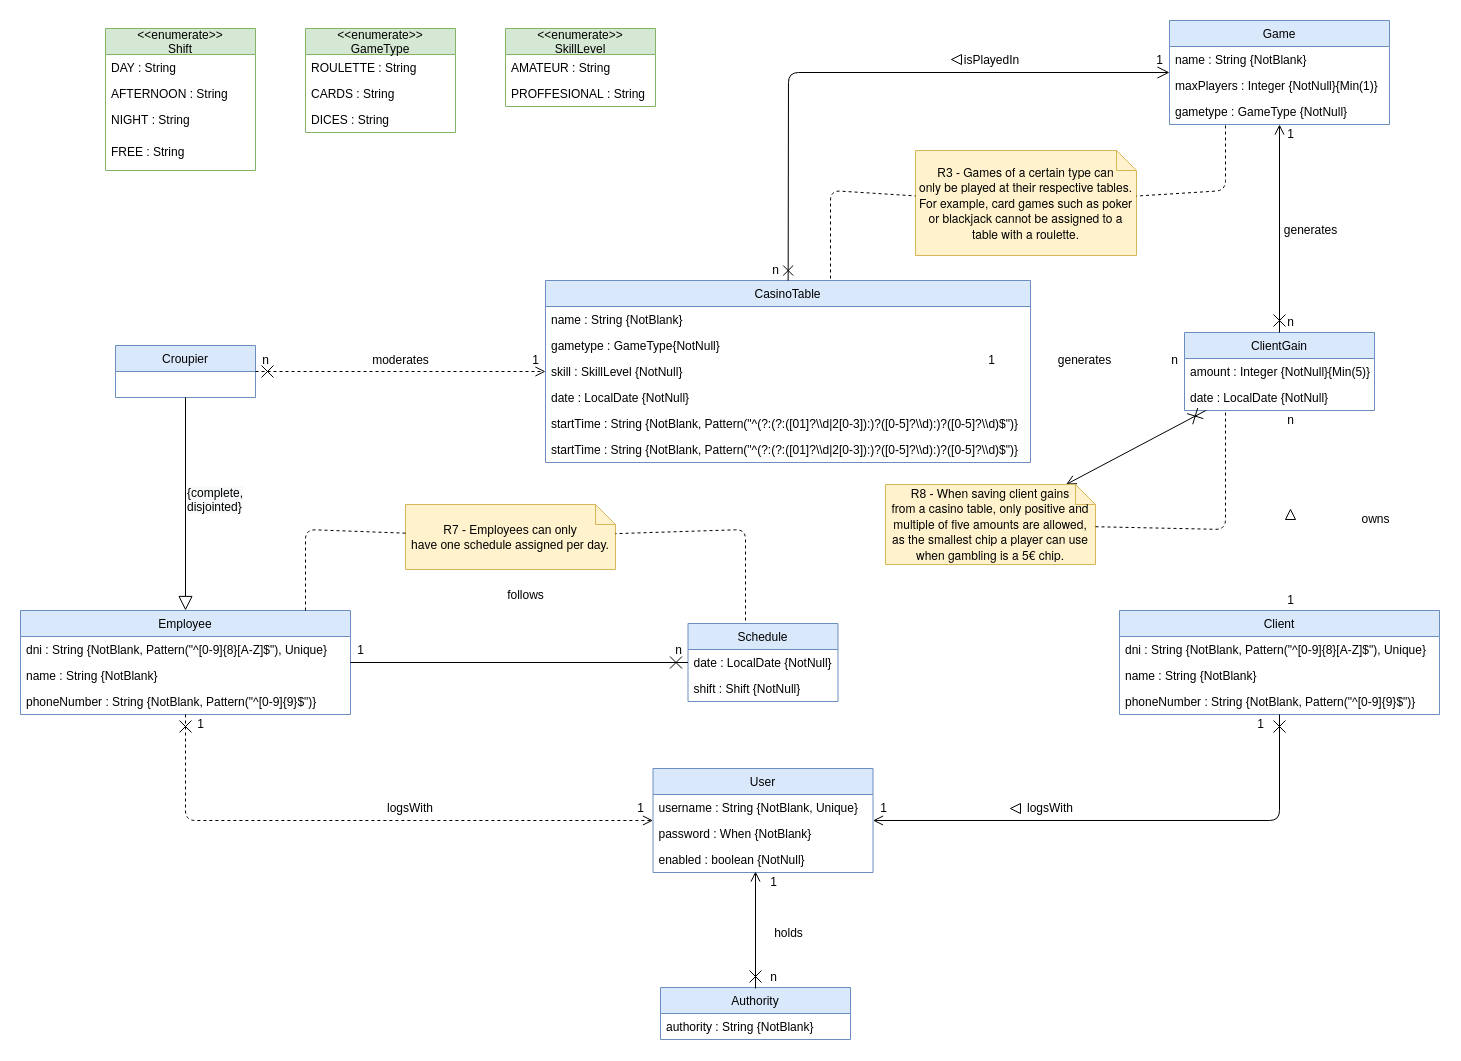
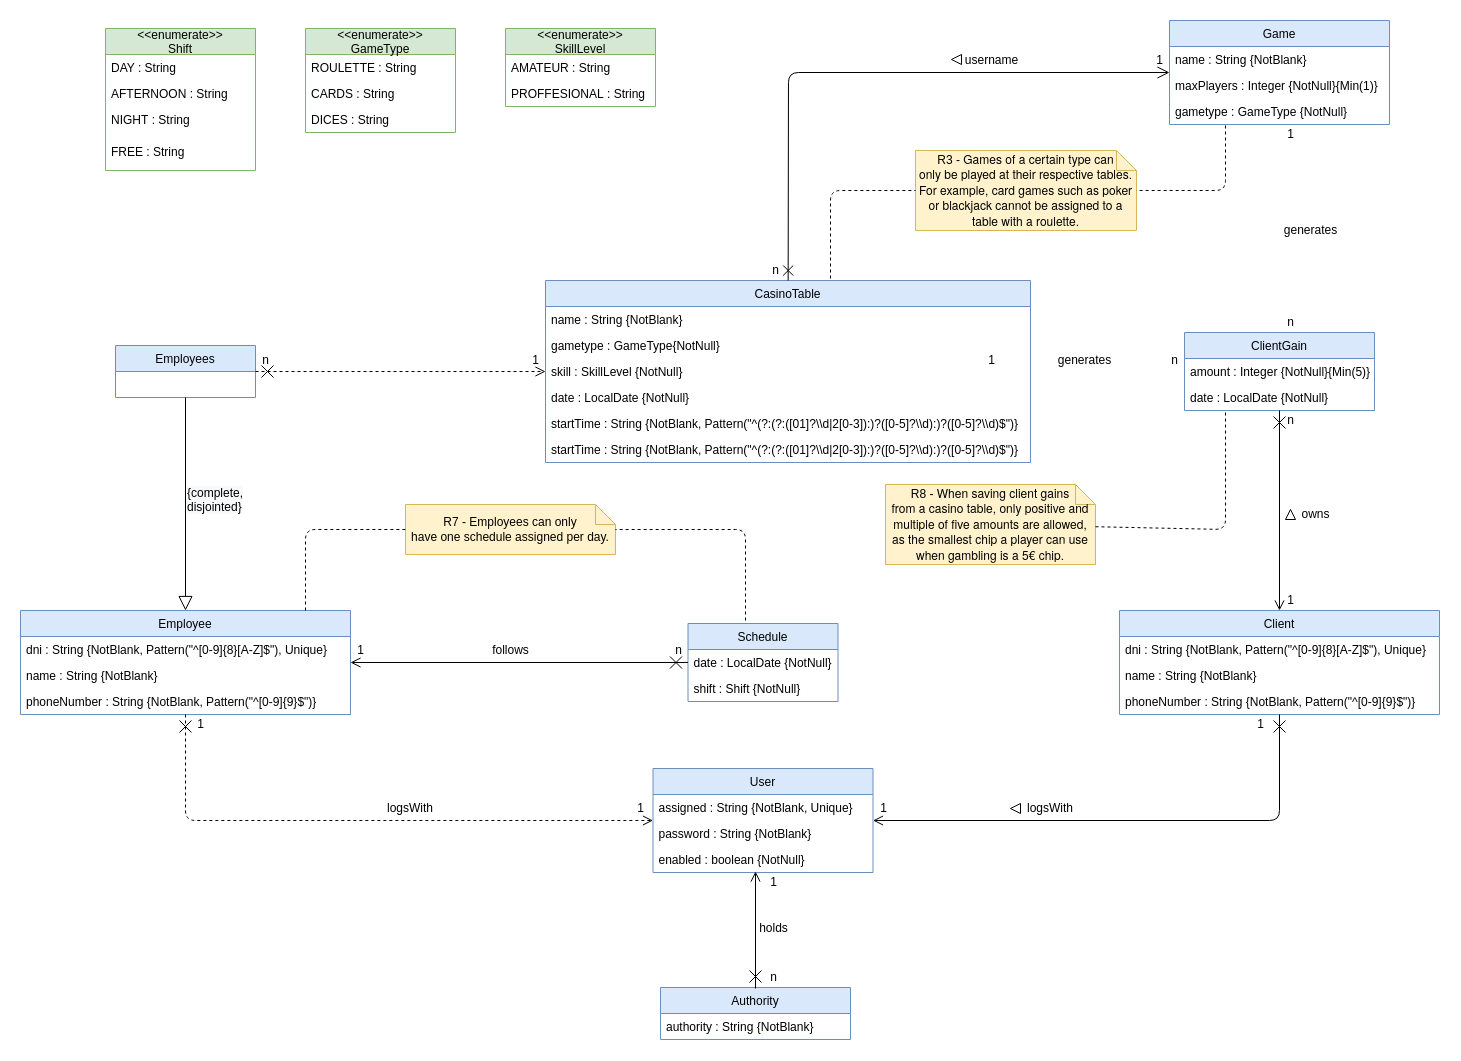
node "isPlayedIn": label "isPlayedIn" -> "username"
node "R3 - Games of a certain type can only be played at their respective tables. For example, card games such as poker or blackjack cannot be assigned to a table with a roulette.": size 221x105 -> 221x80
edge "Game" -- "ClientGain": removed
node "Croupier": label "Croupier" -> "Employees"
node "moderates": removed
edge "ClientGain" -- "R8 - When saving client gains from a casino table, only positive and multiple of five amounts are allowed, as the smallest chip a player can use when gambling is a 5€ chip.": now "ClientGain" -- "Client"
node "owns": moved (1376, 520) -> (1316, 515)
node "R7 - Employees can only have one schedule assigned per day.": size 210x65 -> 210x50
node "follows": moved (526, 596) -> (511, 651)
edge "Employee" -> "Schedule": arrowhead none -> open
node "username : String {NotBlank, Unique}": label "username : String {NotBlank, Unique}" -> "assigned : String {NotBlank, Unique}"
node "password : When {NotBlank}": label "password : When {NotBlank}" -> "password : String {NotBlank}"
node "holds": moved (788, 934) -> (773, 929)
